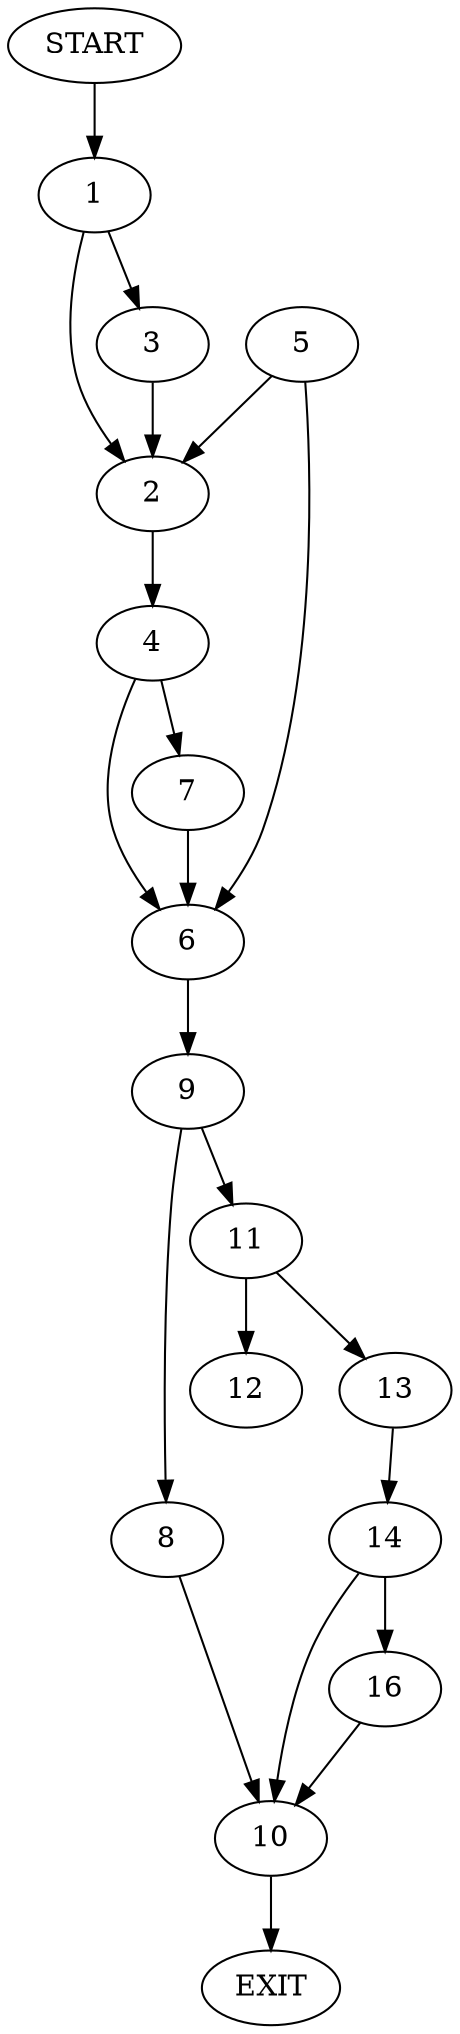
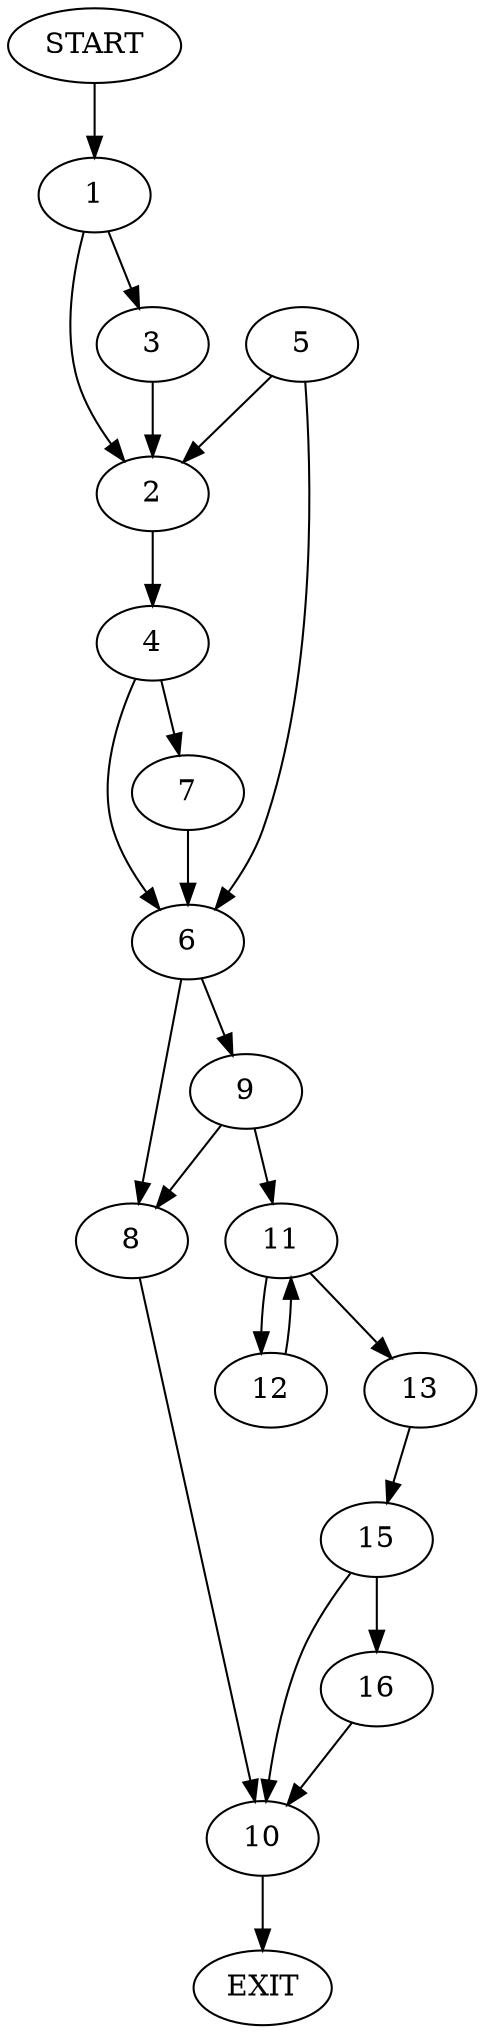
edge "6" -> "8": added
edge "12" -> "11": added
node "14": label "14" -> "15"
